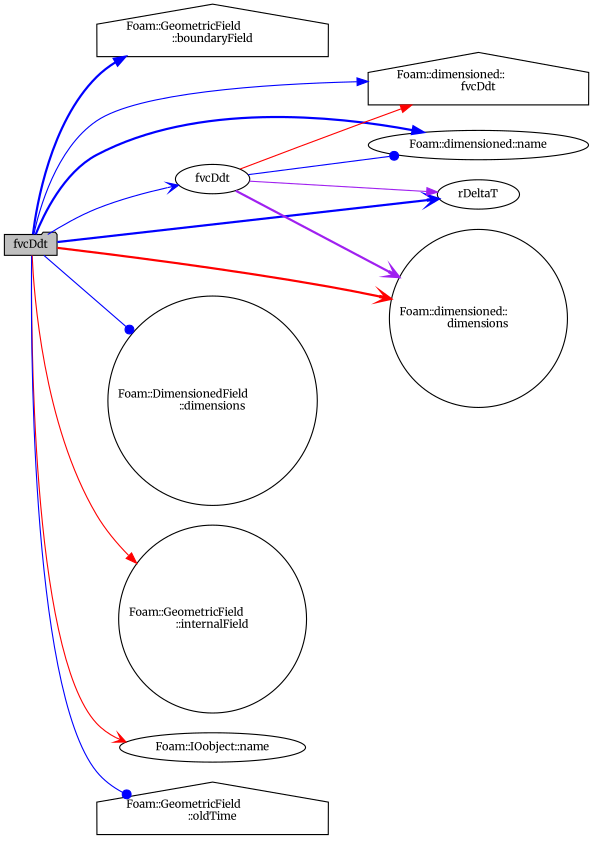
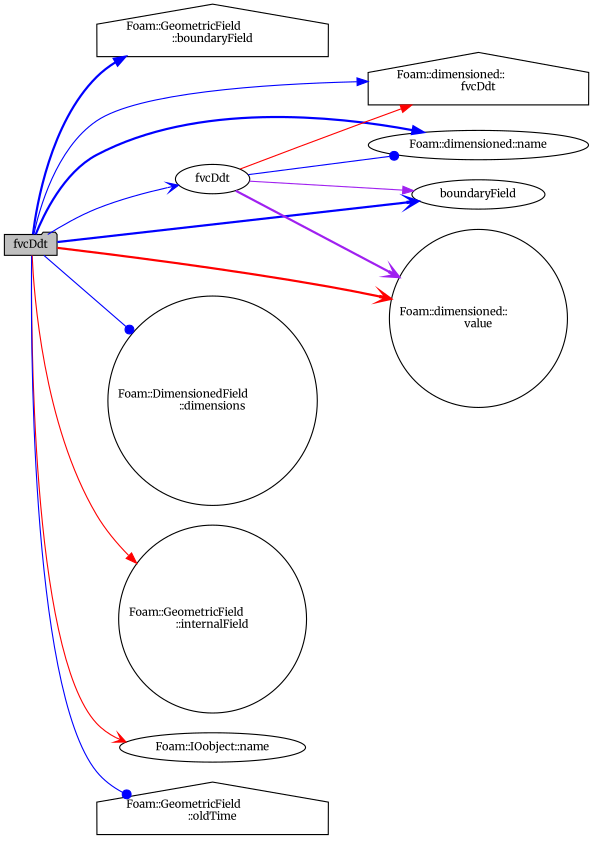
node "rDeltaT": label "rDeltaT" -> "boundaryField"
node "Foam::dimensioned:: dimensions": label "Foam::dimensioned:: dimensions" -> "Foam::dimensioned:: value"
